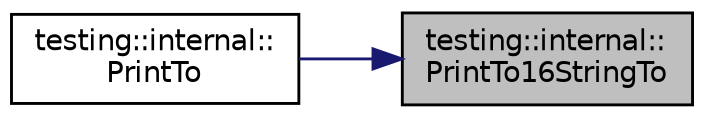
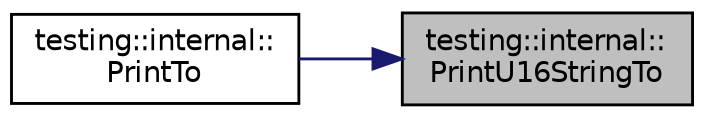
node "testing::internal:: PrintTo16StringTo": label "testing::internal:: PrintTo16StringTo" -> "testing::internal:: PrintU16StringTo"
